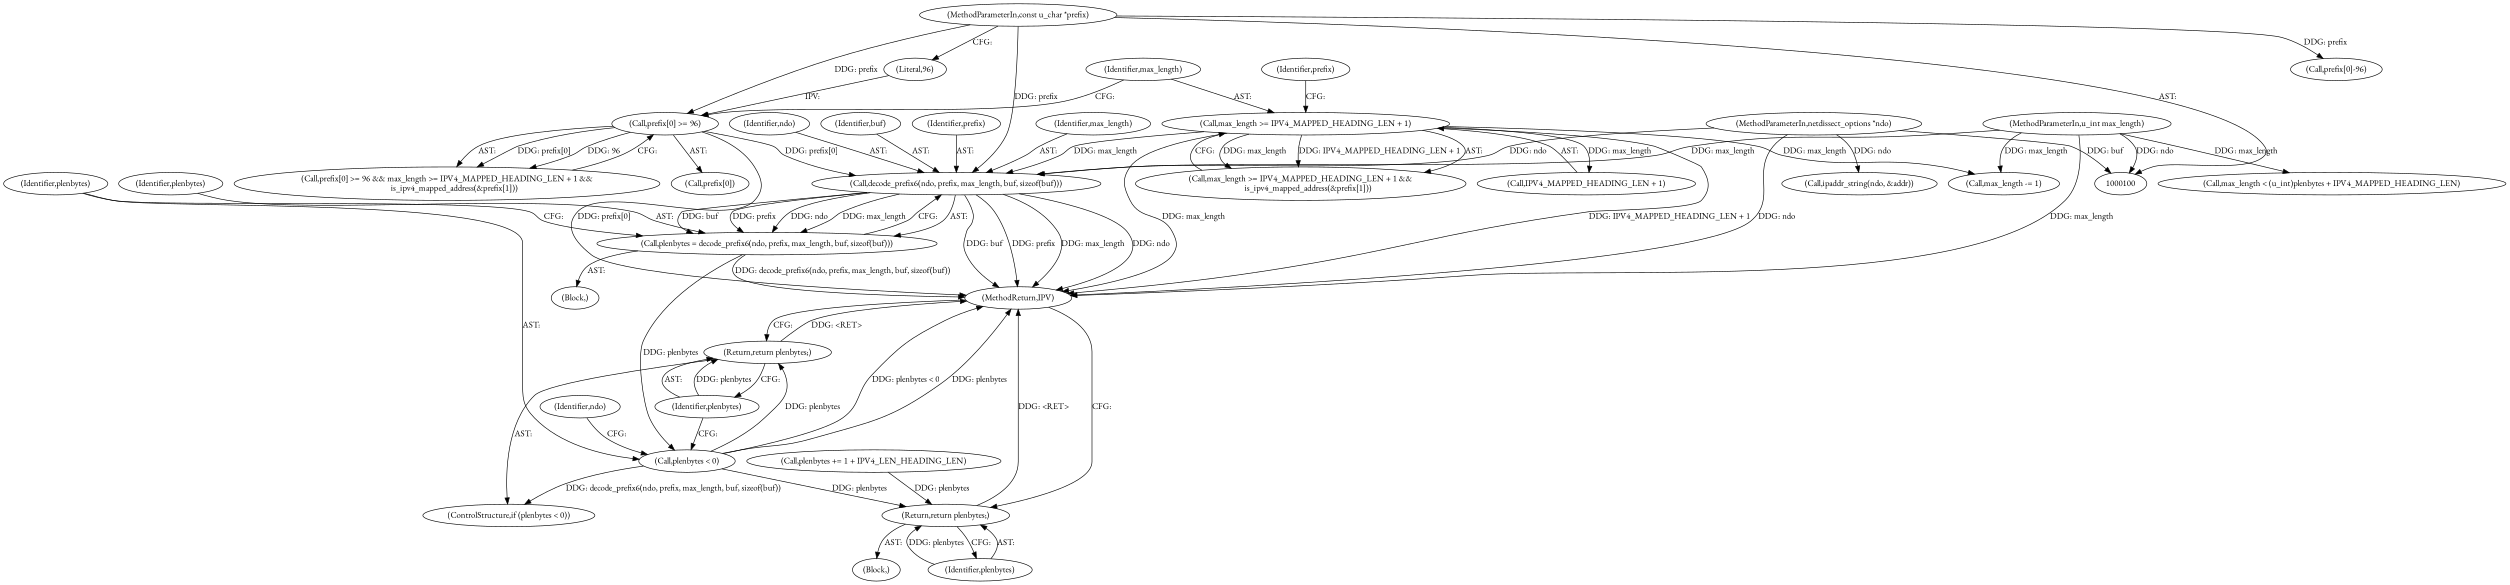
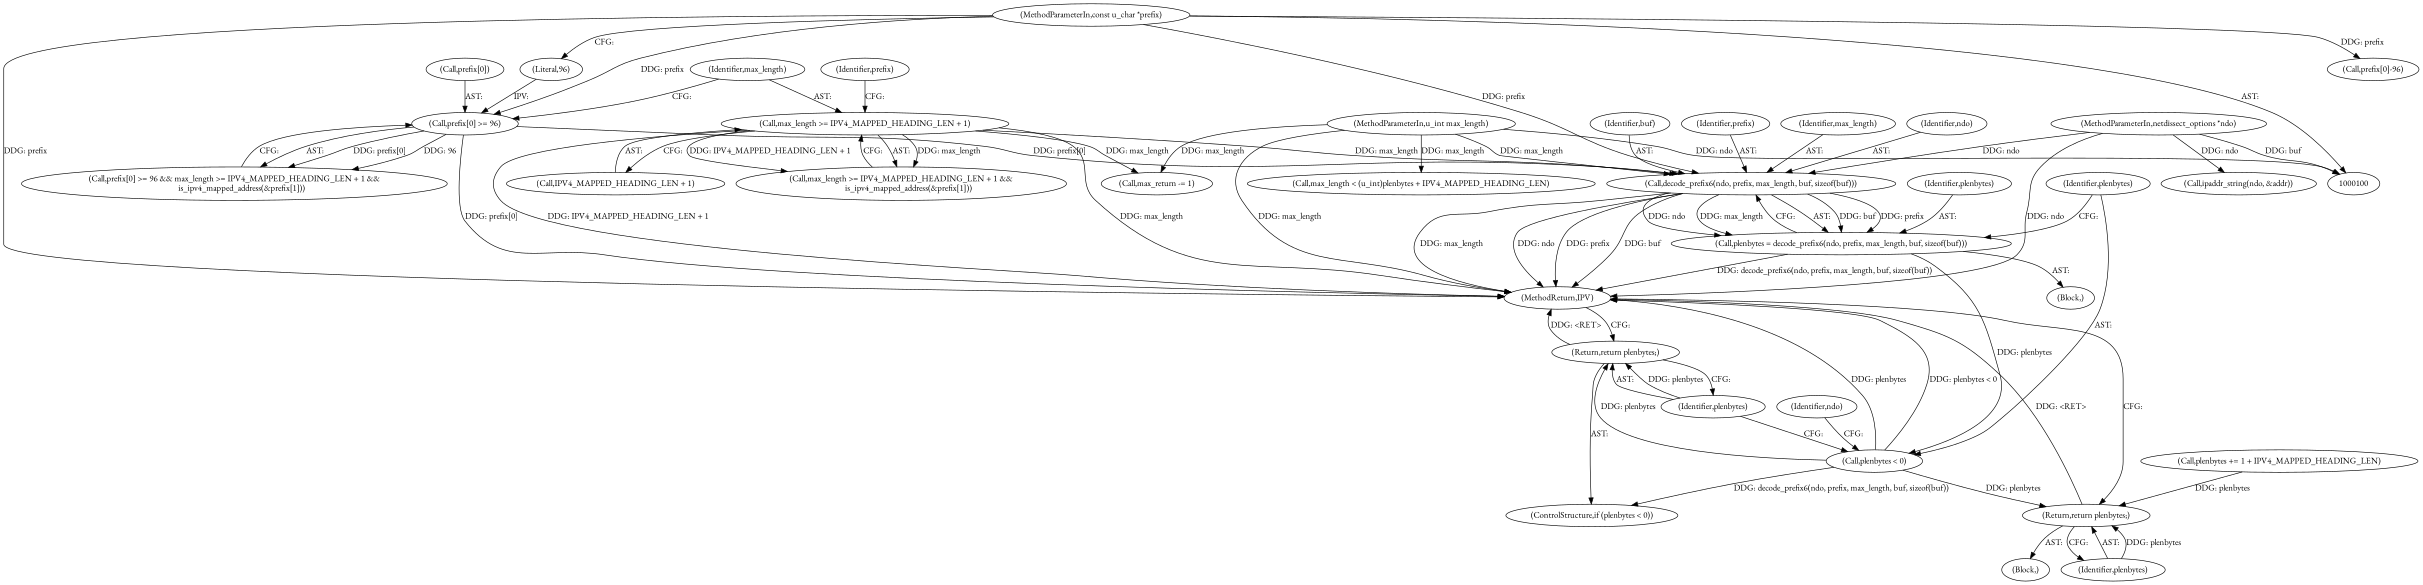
edge "(Call,prefix[0] >= 96)" -> "(Call,prefix[0])": reversed
edge "(Call,max_length >= IPV4_MAPPED_HEADING_LEN + 1)" -> "(Call,IPV4_MAPPED_HEADING_LEN + 1)": label "DDG: max_length" -> "CFG: "
node "(Call,max_length -= 1)": label "(Call,max_length -= 1)" -> "(Call,max_return -= 1)"
edge "(MethodParameterIn,const u_char *prefix)" -> "(MethodReturn,IPV)": added, label "DDG: prefix"
node "(Call,plenbytes += 1 + IPV4_LEN_HEADING_LEN)": label "(Call,plenbytes += 1 + IPV4_LEN_HEADING_LEN)" -> "(Call,plenbytes += 1 + IPV4_MAPPED_HEADING_LEN)"
